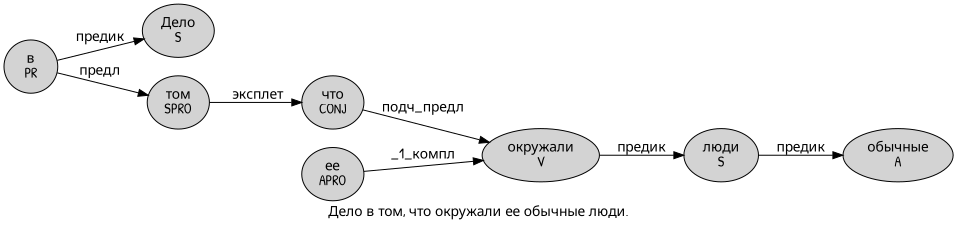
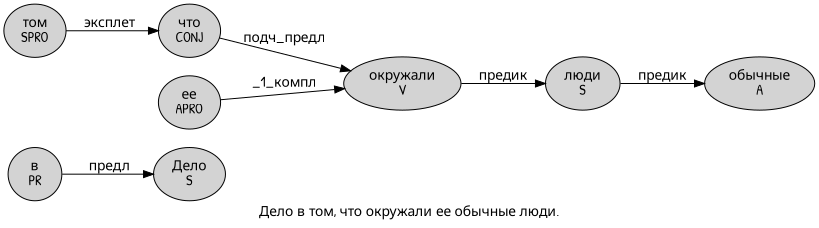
edge "в PR" -> "Дело S": label "предик" -> "предл"
edge "в PR" -> "том SPRO": removed, label "предл"
